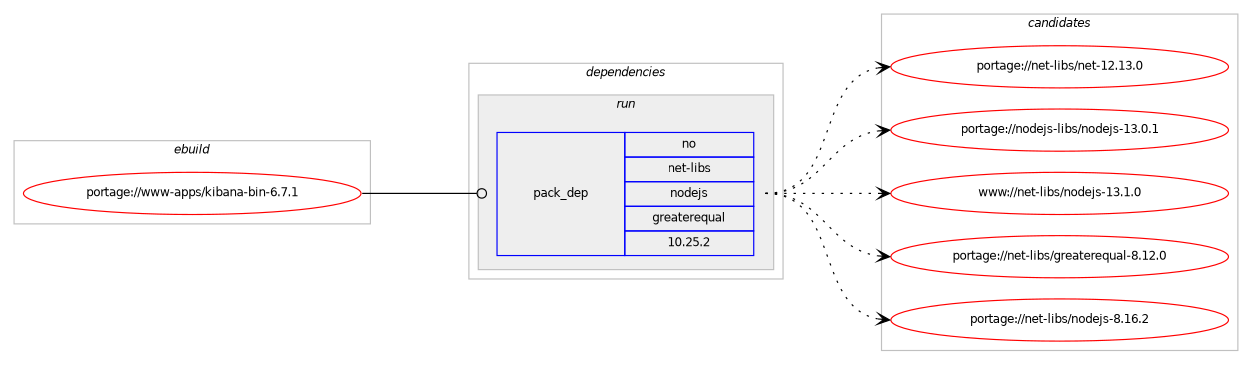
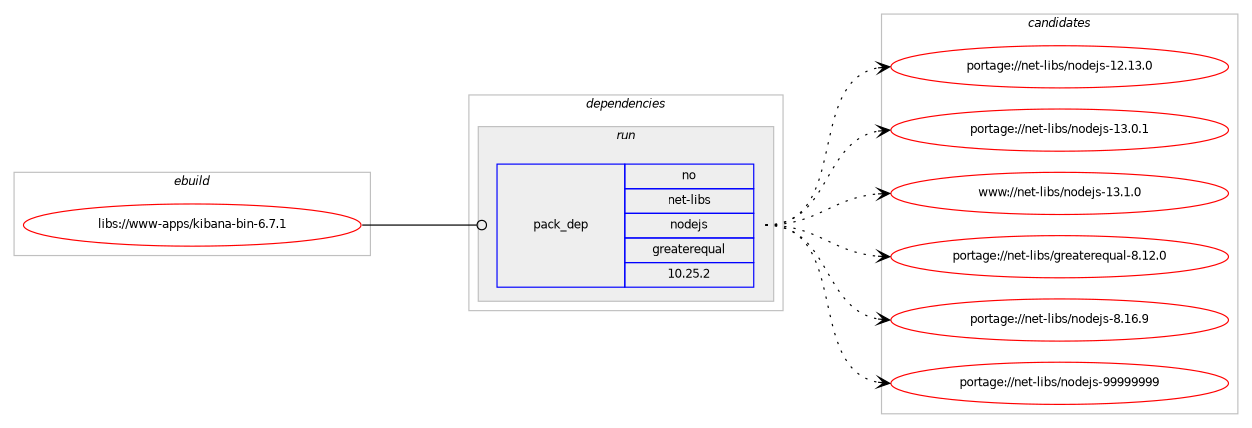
node "portage://net-libs/net-12.13.0": label "portage://net-libs/net-12.13.0" -> "portage://net-libs/nodejs-12.13.0"
node "portage://nodejs-libs/nodejs-13.0.1": label "portage://nodejs-libs/nodejs-13.0.1" -> "portage://net-libs/nodejs-13.0.1"
node "portage://www-apps/kibana-bin-6.7.1": label "portage://www-apps/kibana-bin-6.7.1" -> "libs://www-apps/kibana-bin-6.7.1"
node "portage://net-libs/nodejs-8.16.2": label "portage://net-libs/nodejs-8.16.2" -> "portage://net-libs/nodejs-8.16.9"
node "portage://net-libs/nodejs-99999999": added
